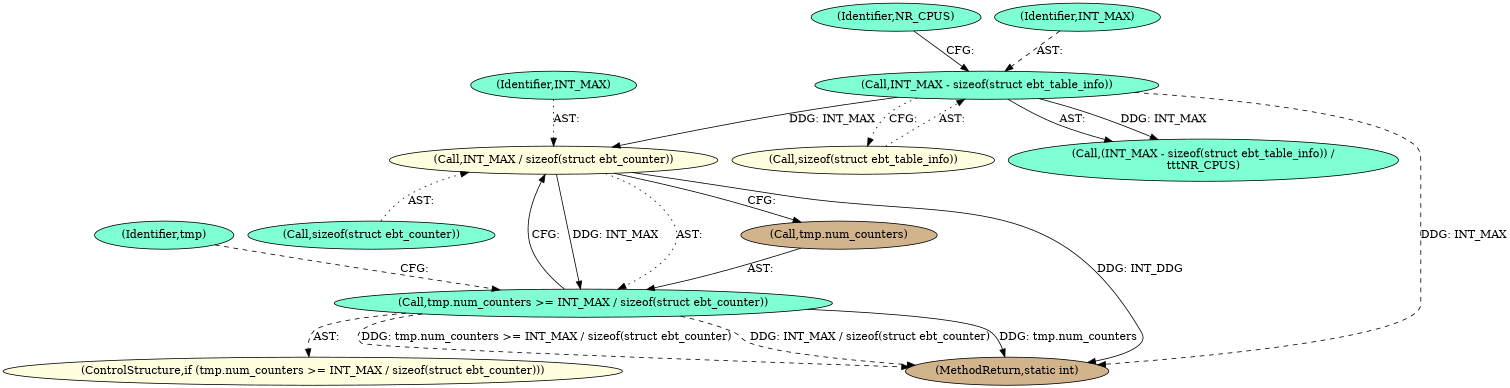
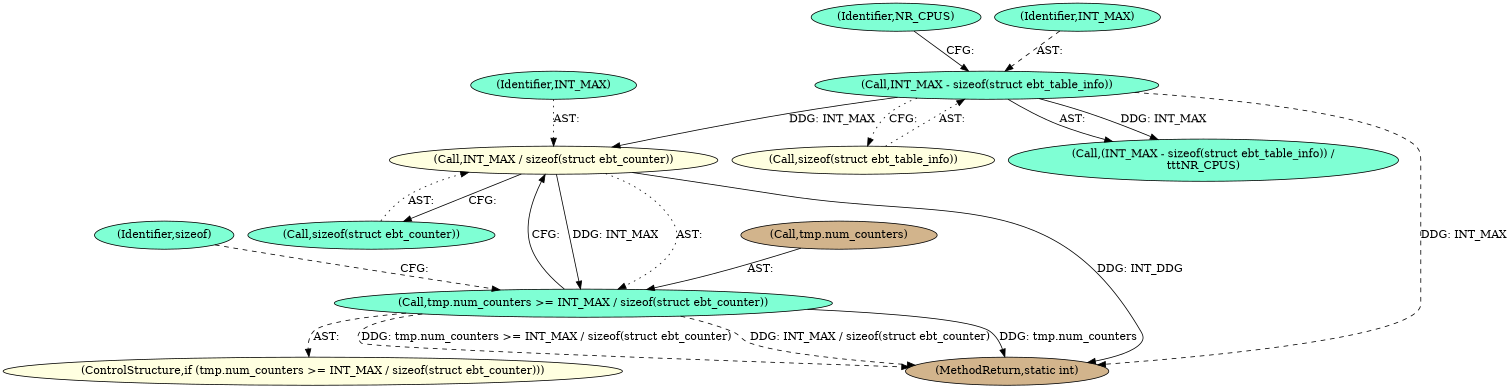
edge "(Call,INT_MAX / sizeof(struct ebt_counter))" -> "(Call,tmp.num_counters)": now "(Call,INT_MAX / sizeof(struct ebt_counter))" -> "(Call,sizeof(struct ebt_counter))"
node "(Identifier,tmp)": label "(Identifier,tmp)" -> "(Identifier,sizeof)"
